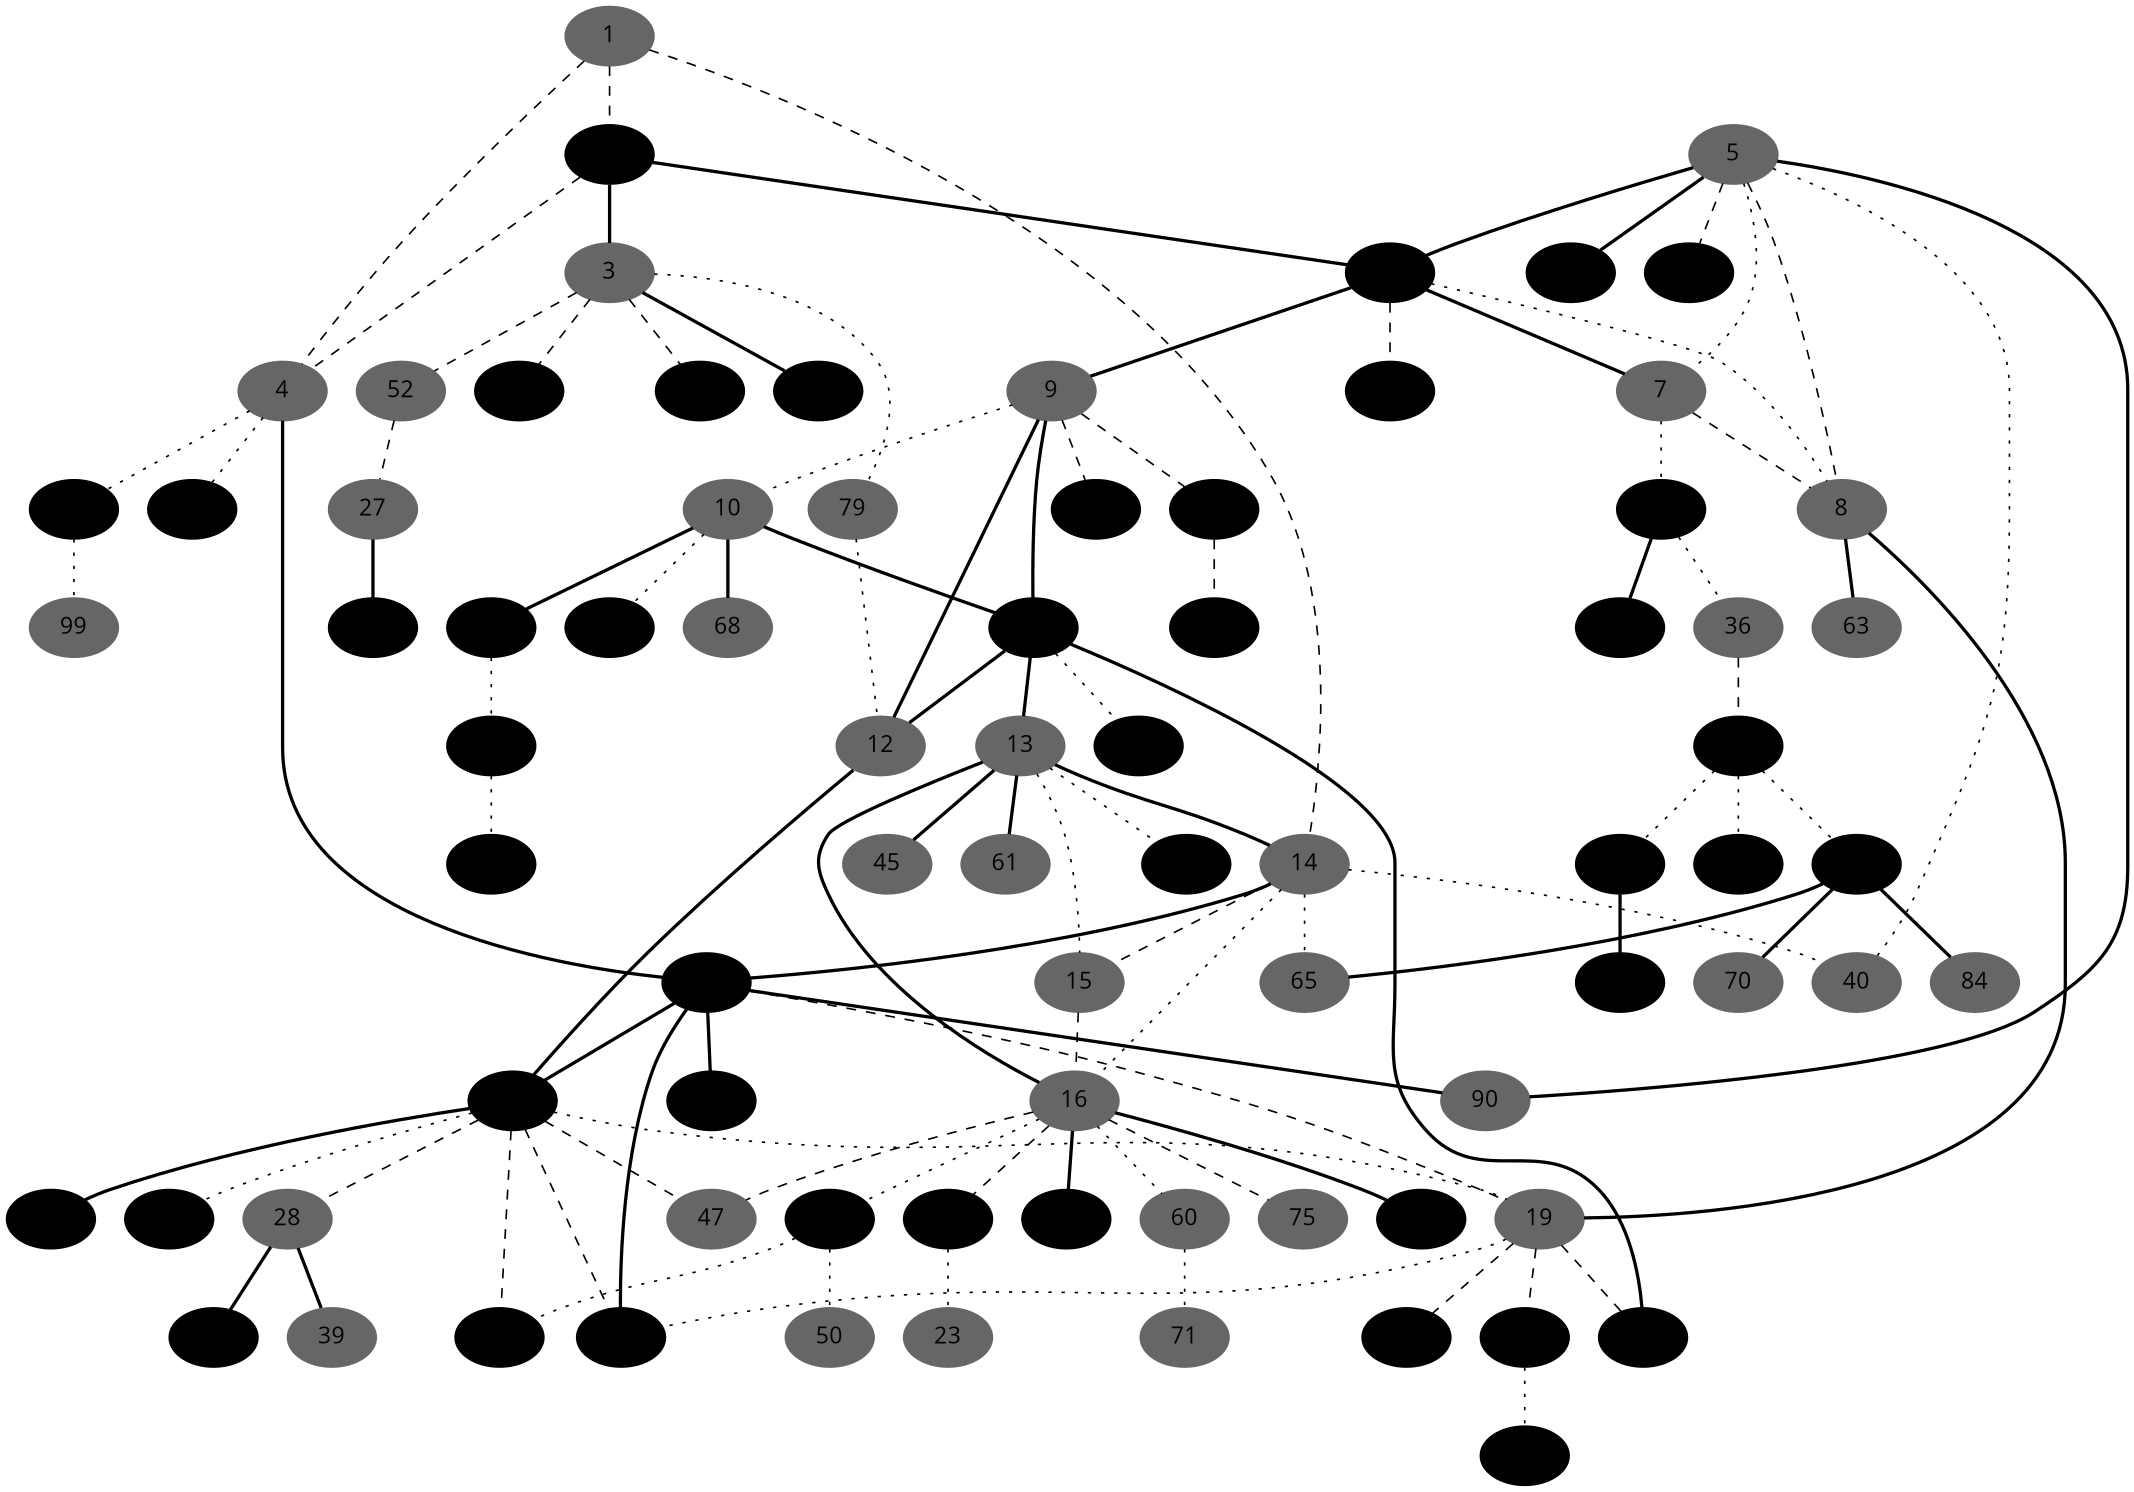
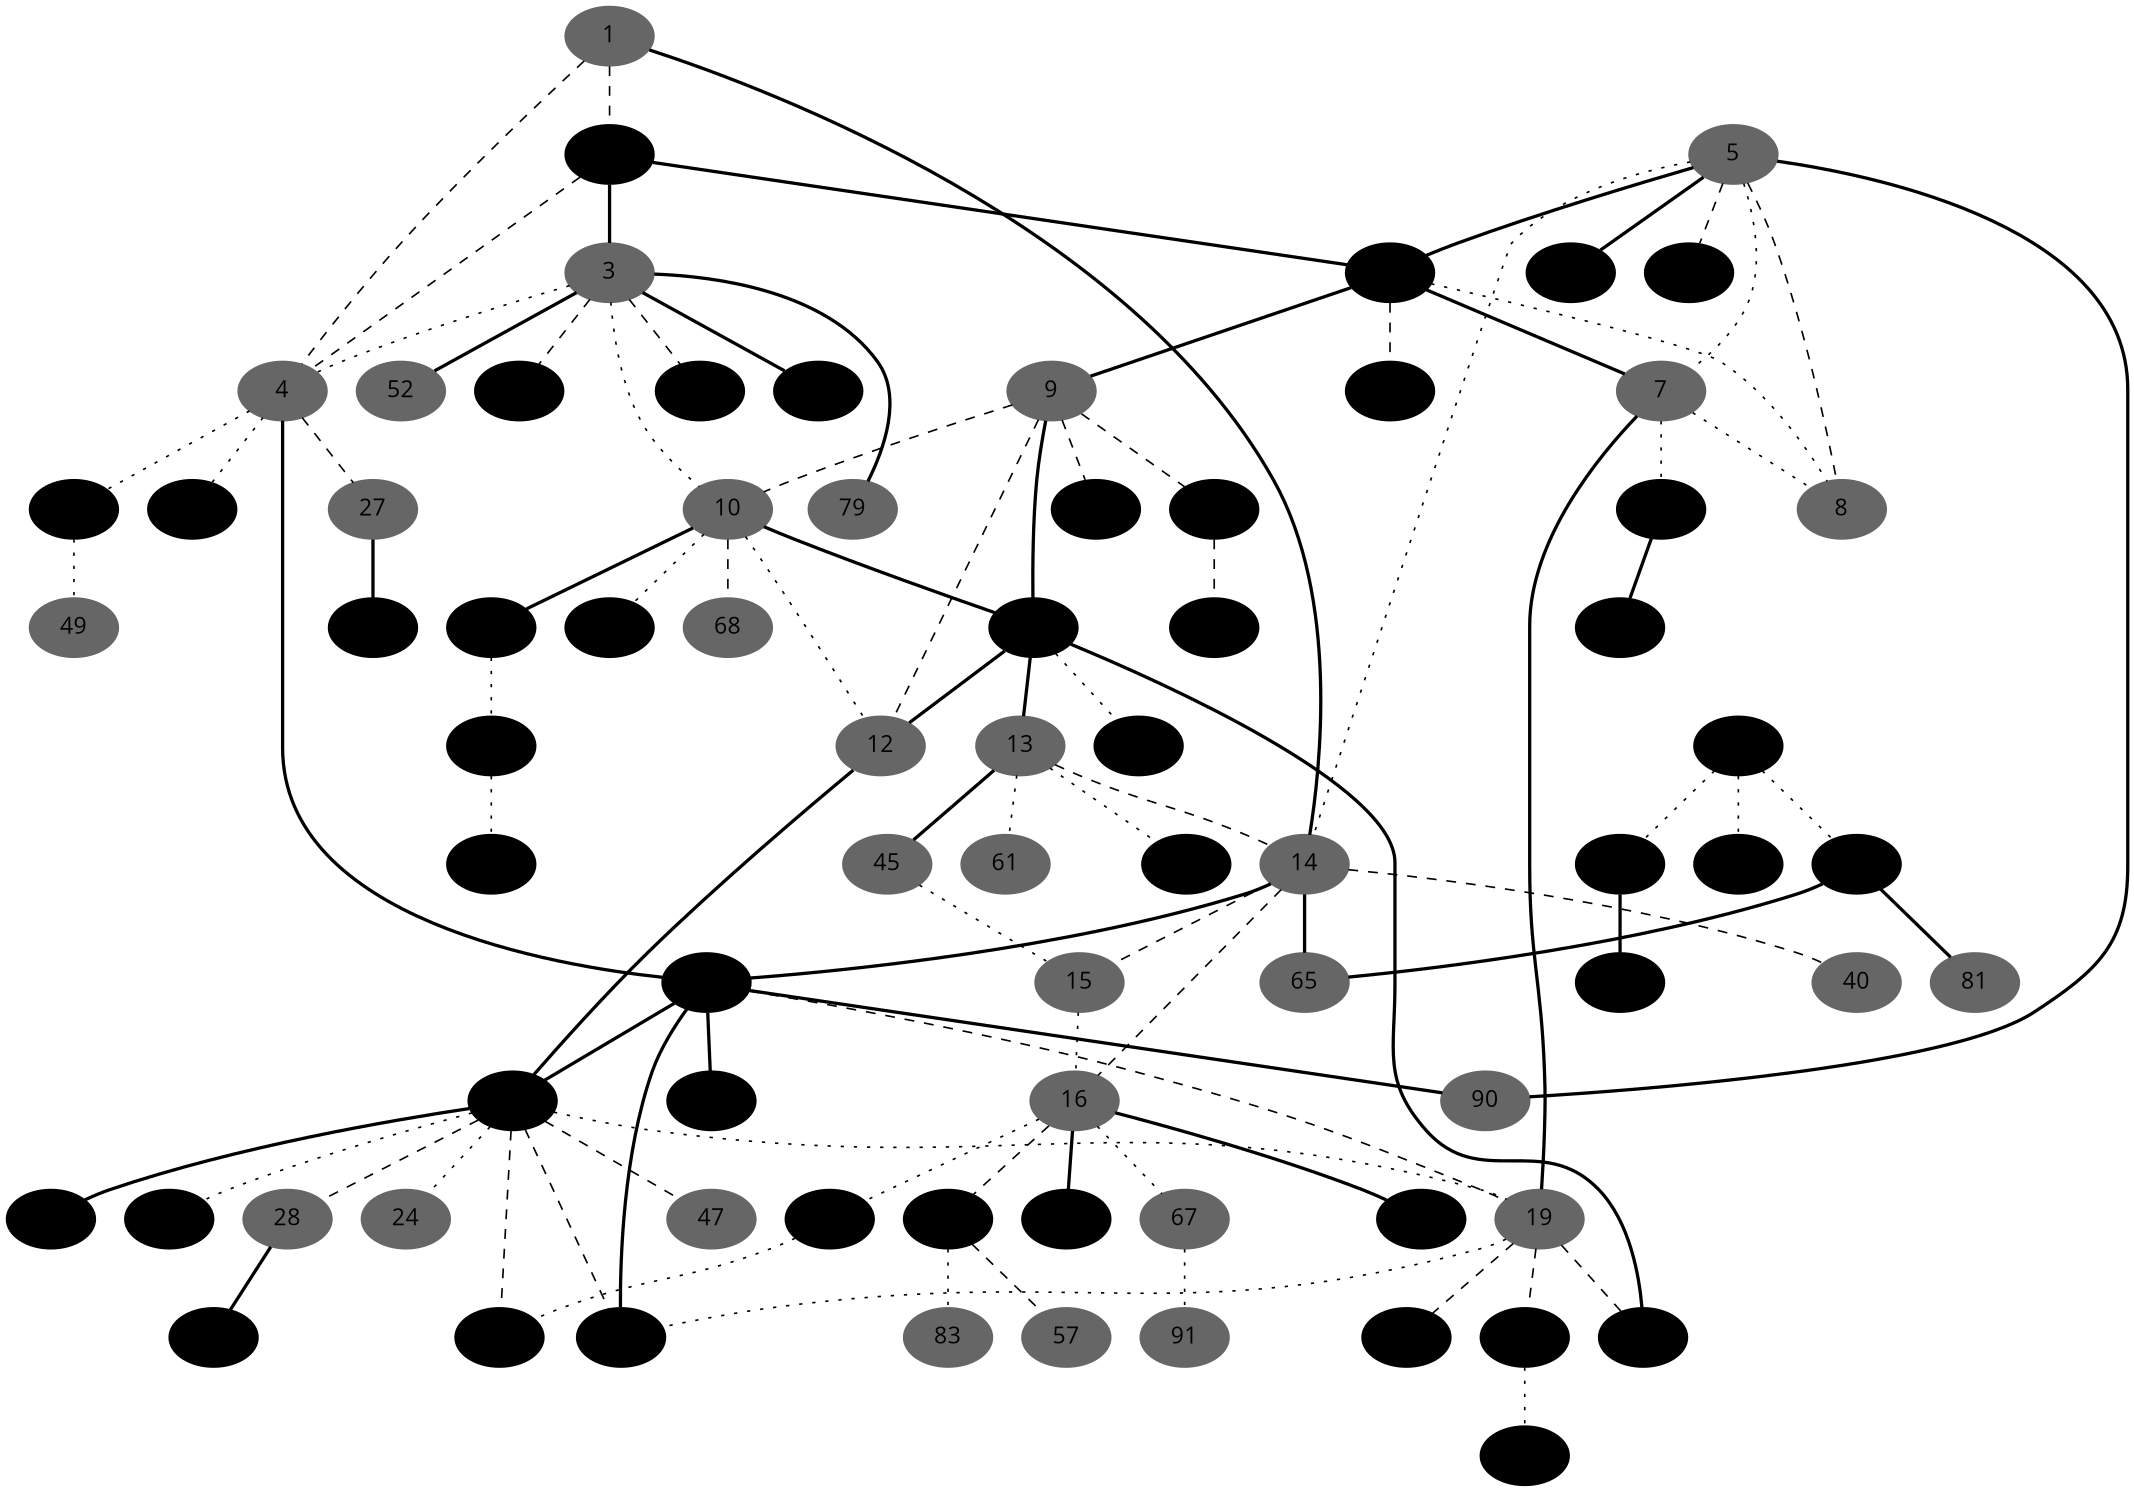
edge "3" -- "79": style dotted -> bold
edge "1" -- "14": style dashed -> bold
edge "3" -- "4": added
edge "3" -- "52": style dashed -> bold
edge "3" -- "10": added
edge "9" -- "10": style dotted -> dashed
edge "52" -- "27": now "4" -- "27"
edge "7" -- "8": style dashed -> dotted
edge "5" -- "40": now "5" -- "14"
edge "9" -- "12": style bold -> dashed
edge "10" -- "68": style bold -> dashed
node "99": label "99" -> "49"
edge "79" -- "12": now "10" -- "12"
node "36": removed
node "63": removed
edge "13" -- "61": style bold -> dotted
edge "13" -- "14": style bold -> dashed
edge "13" -- "15": now "45" -- "15"
edge "14" -- "40": style dotted -> dashed
edge "13" -- "16": removed
edge "14" -- "65": style dotted -> bold
edge "14" -- "16": style dotted -> dashed
node "70": removed
node "84": label "84" -> "81"
edge "8" -- "19": now "7" -- "19"
edge "15" -- "16": style dashed -> dotted
edge "16" -- "47": removed
node "24": added
node "60": label "60" -> "67"
node "75": removed
node "39": removed
node "50": removed
node "23": label "23" -> "83"
node "57": added
node "71": label "71" -> "91"
